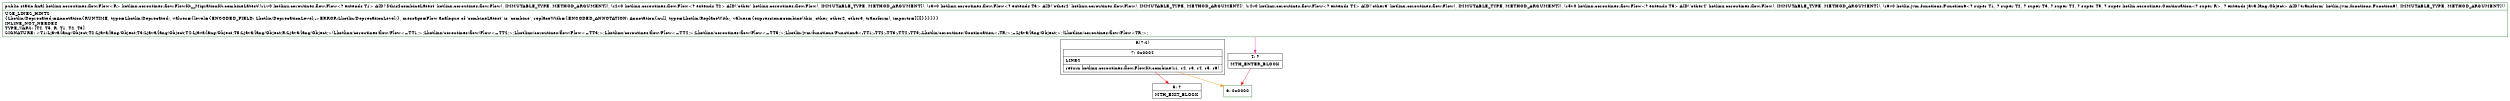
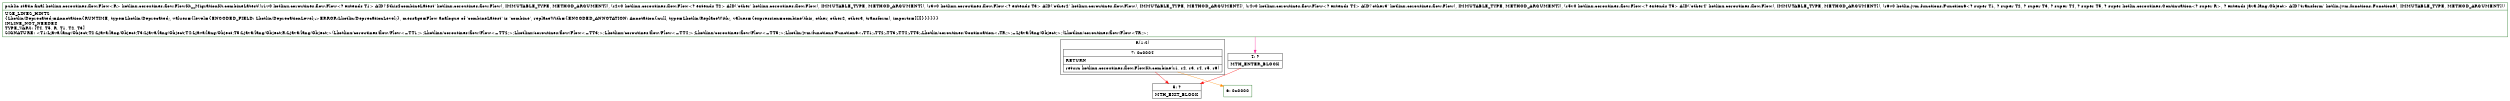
cluster "R(7:2)": label "R(7:2)" -> "R(1:2)"
node "7: 0x0004": text "LINES" -> "RETURN"
edge "4: ?" -> "6: 0x0000": now "4: ?" -> "5: ?"
